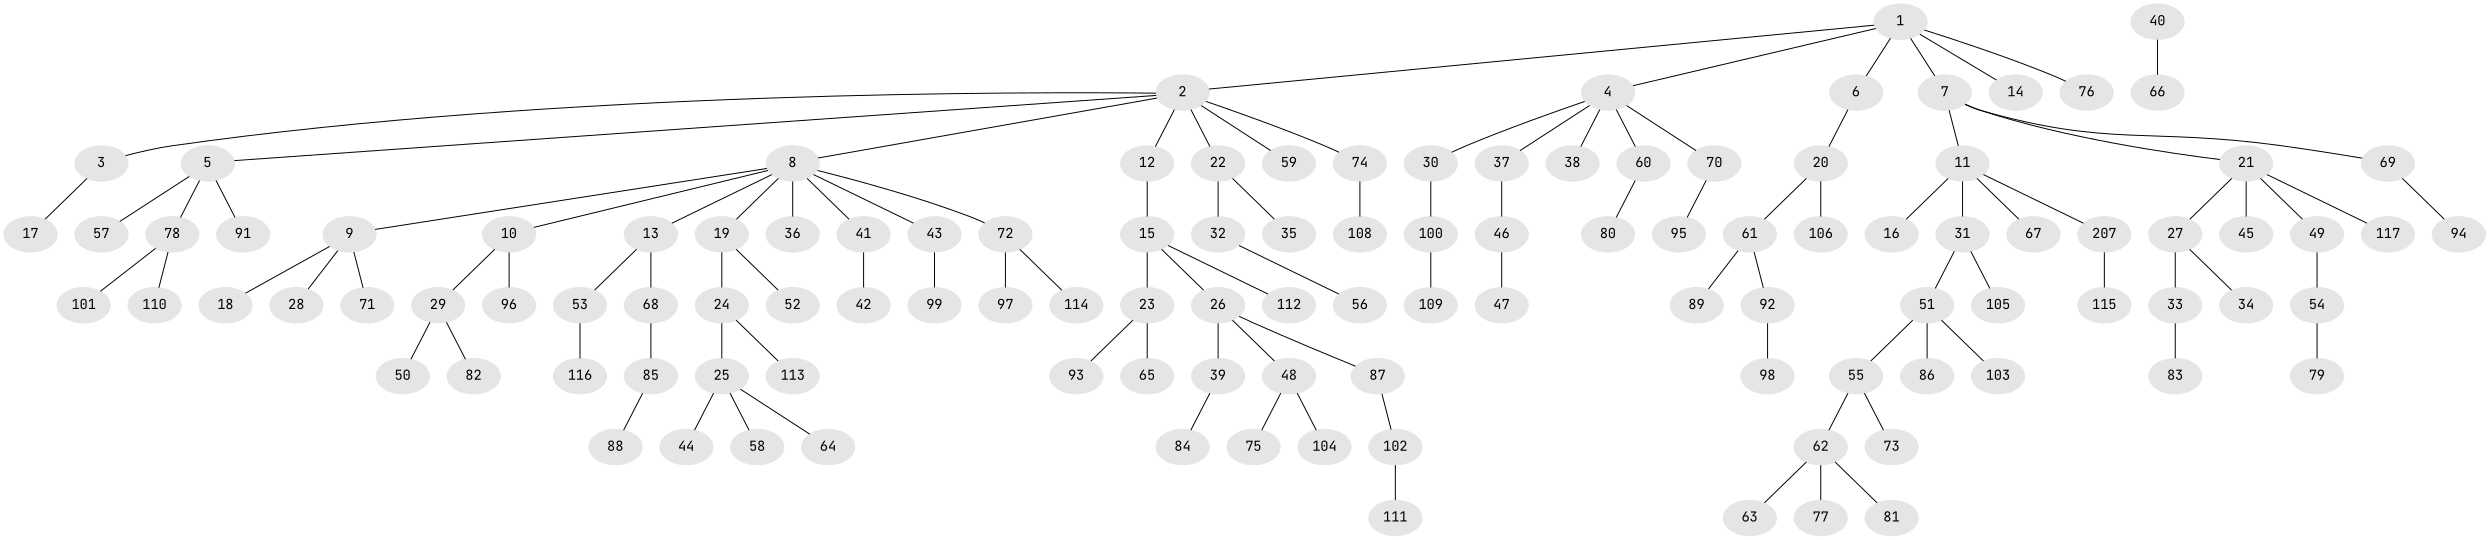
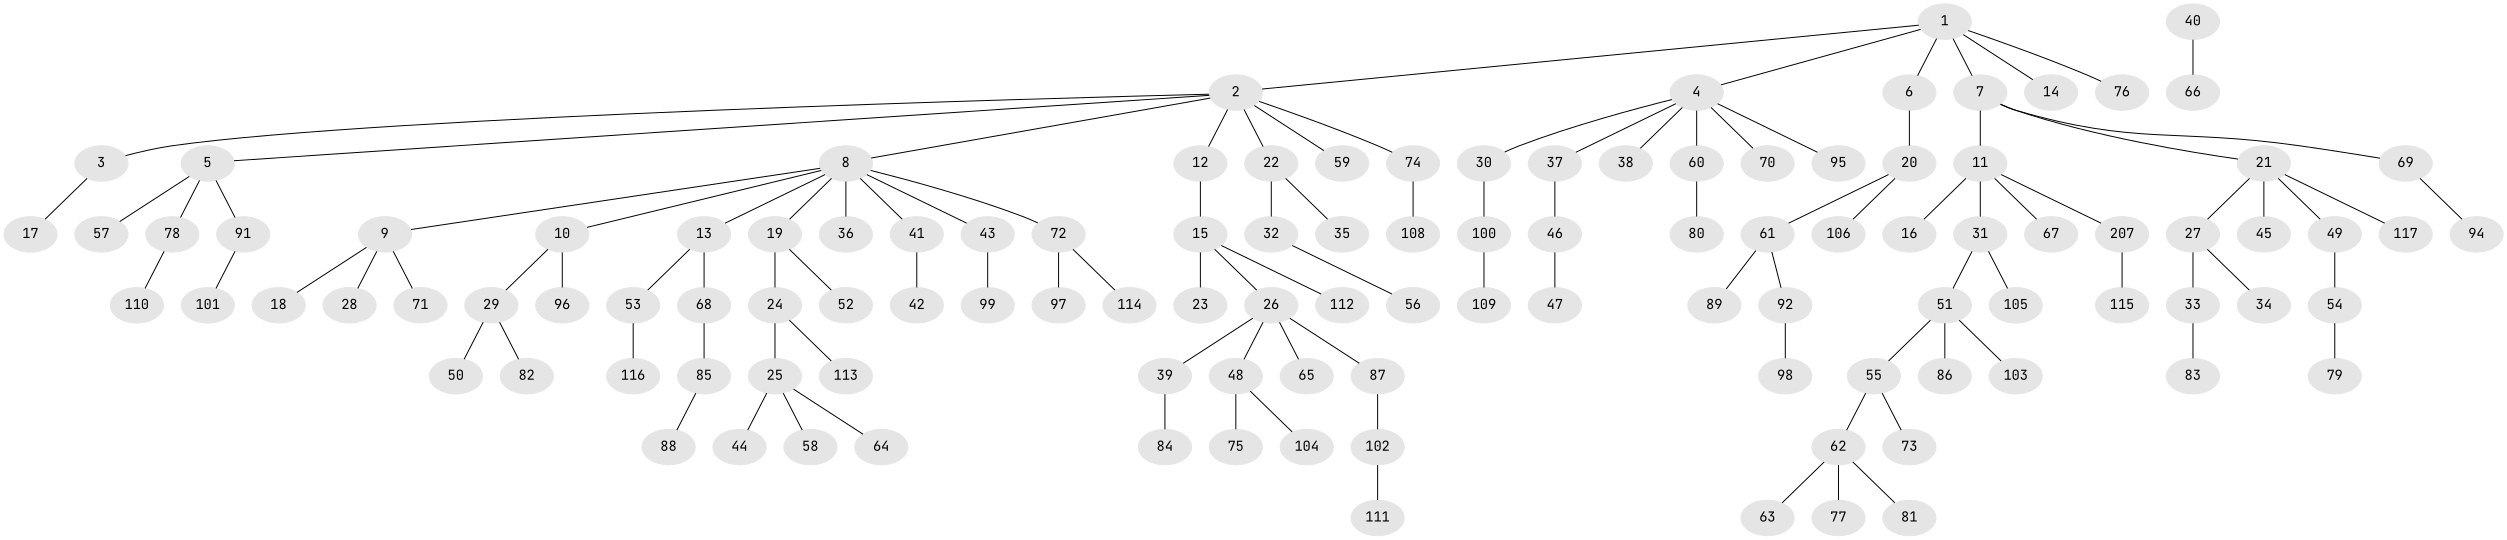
edge "70" -- "95": now "4" -- "95"
edge "78" -- "101": now "91" -- "101"
edge "23" -- "65": now "26" -- "65"
node "93": removed
